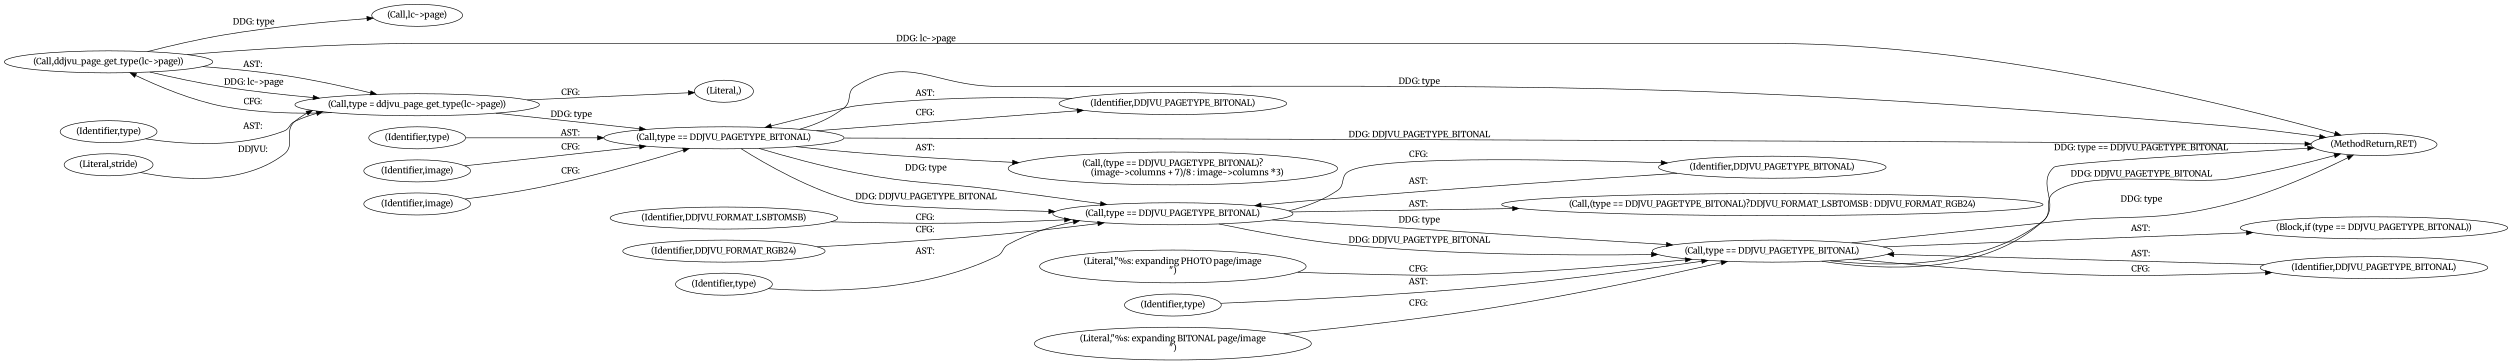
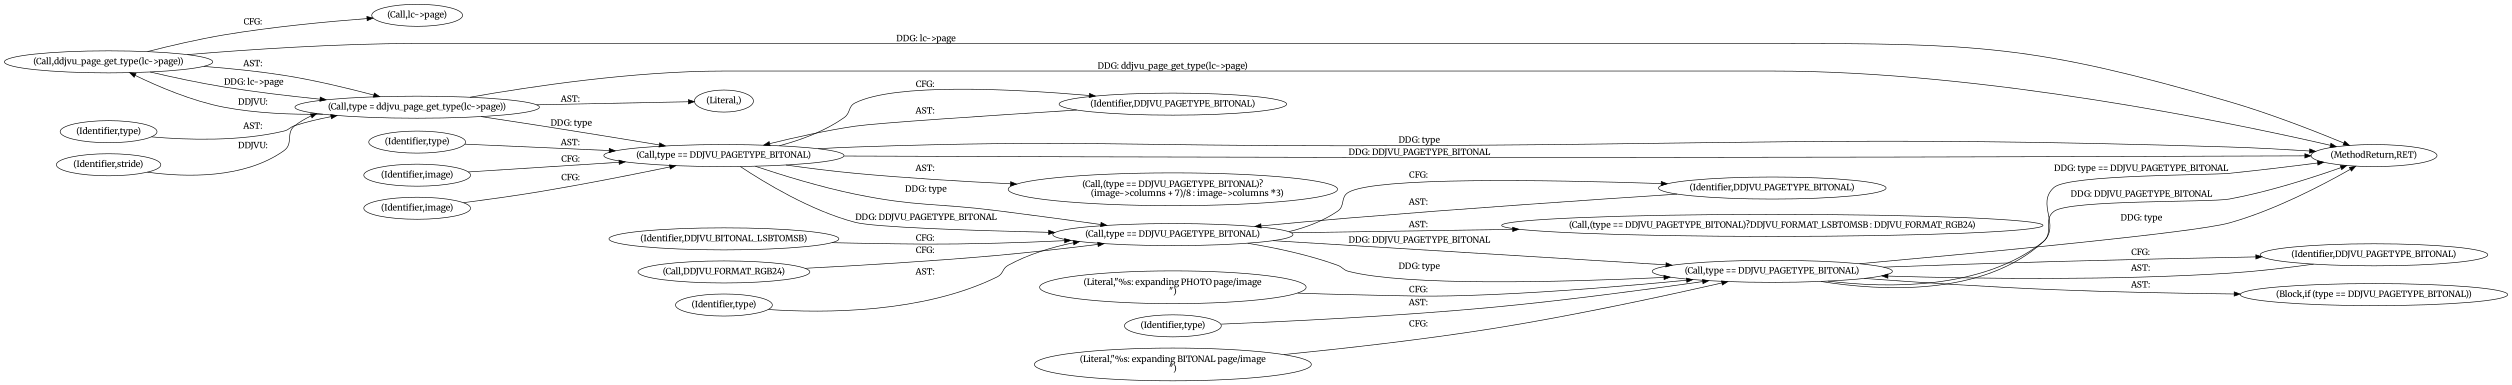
edge "(Call,ddjvu_page_get_type(lc->page))" -> "(Call,lc->page)": label "DDG: type" -> "CFG: "
edge "(Call,type = ddjvu_page_get_type(lc->page))" -> "(MethodReturn,RET)": added, label "DDG: ddjvu_page_get_type(lc->page)"
edge "(Call,type = ddjvu_page_get_type(lc->page))" -> "(Literal,)": label "CFG: " -> "AST: "
edge "(Call,type = ddjvu_page_get_type(lc->page))" -> "(Call,ddjvu_page_get_type(lc->page))": label "CFG: " -> "DDJVU: "
node "(Literal,stride)": label "(Literal,stride)" -> "(Identifier,stride)"
node "(Identifier,DDJVU_FORMAT_LSBTOMSB)": label "(Identifier,DDJVU_FORMAT_LSBTOMSB)" -> "(Identifier,DDJVU_BITONAL_LSBTOMSB)"
node "(Identifier,DDJVU_FORMAT_RGB24)": label "(Identifier,DDJVU_FORMAT_RGB24)" -> "(Call,DDJVU_FORMAT_RGB24)"
